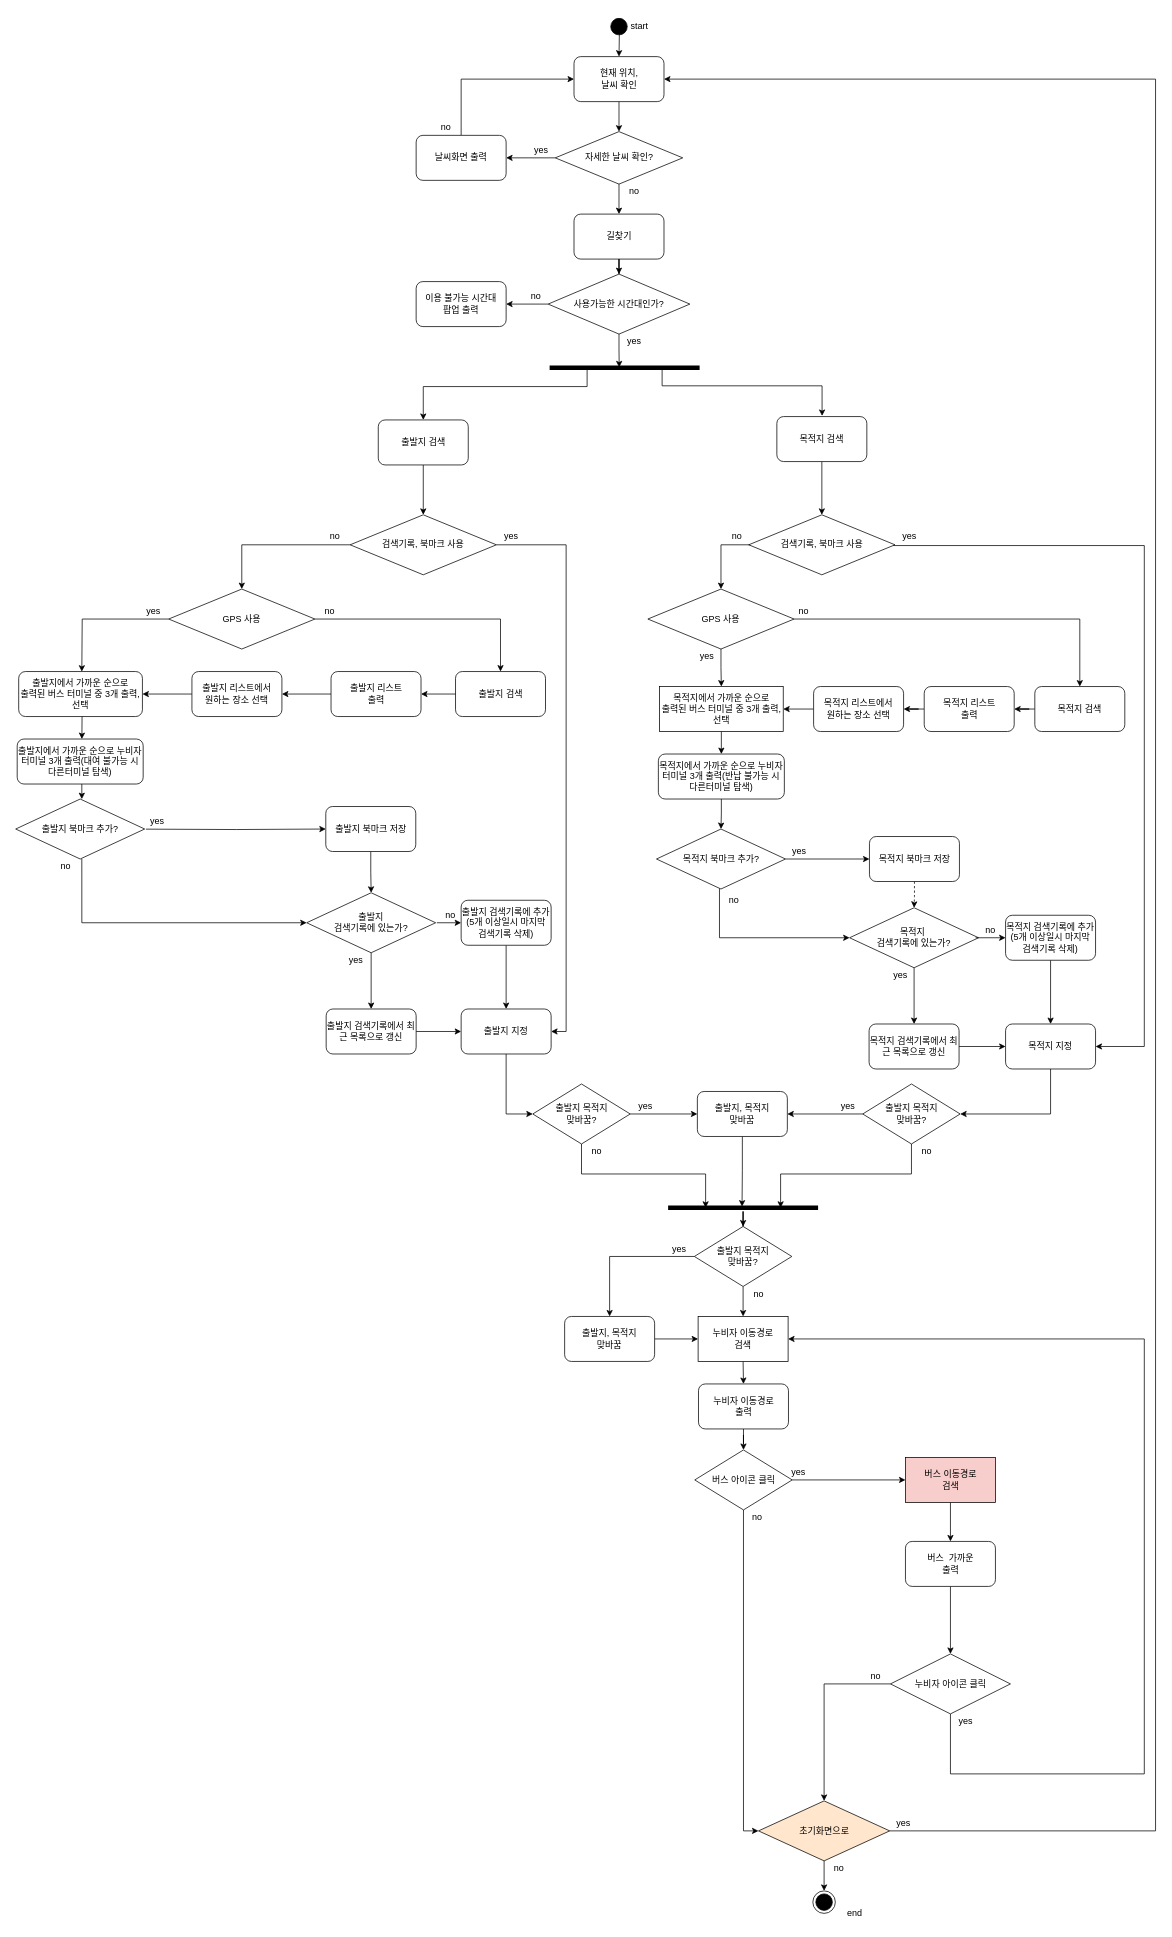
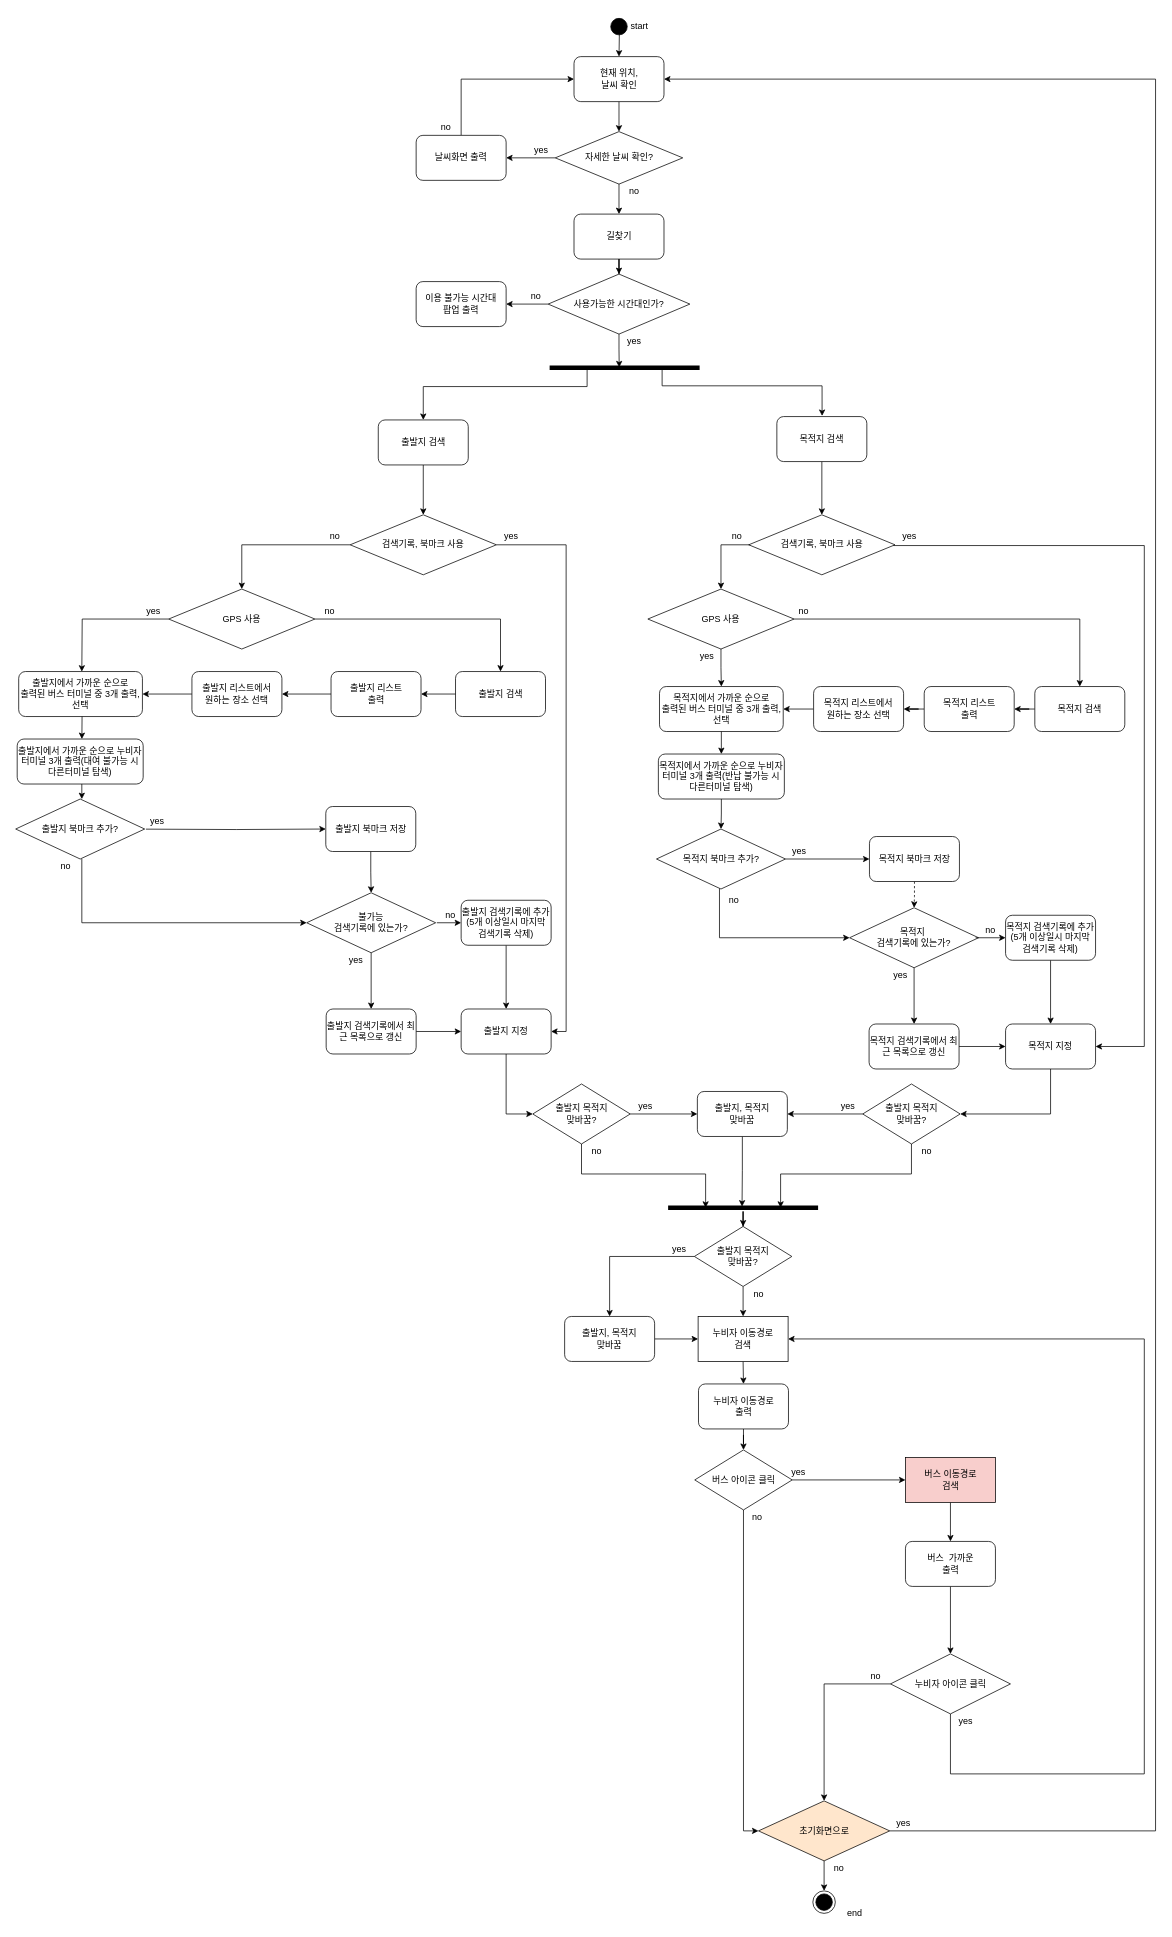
node "목적지에서 가까운 순으로 출력된 버스 터미널 중 3개 출력, 선택": shape rectangle -> rounded rectangle
node "출발지 검색기록에 있는가?": label "출발지 검색기록에 있는가?" -> "불가능 검색기록에 있는가?"
